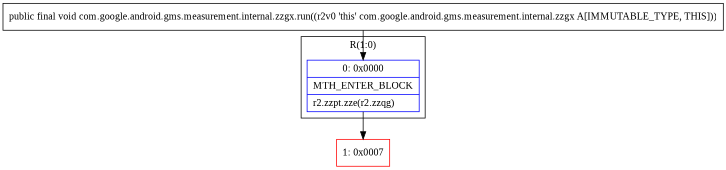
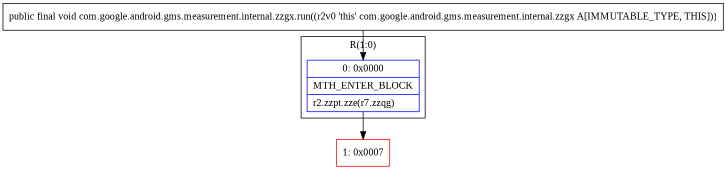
node "0: 0x0000": text "r2.zzpt.zze(r2.zzqg)" -> "r2.zzpt.zze(r7.zzqg)"
